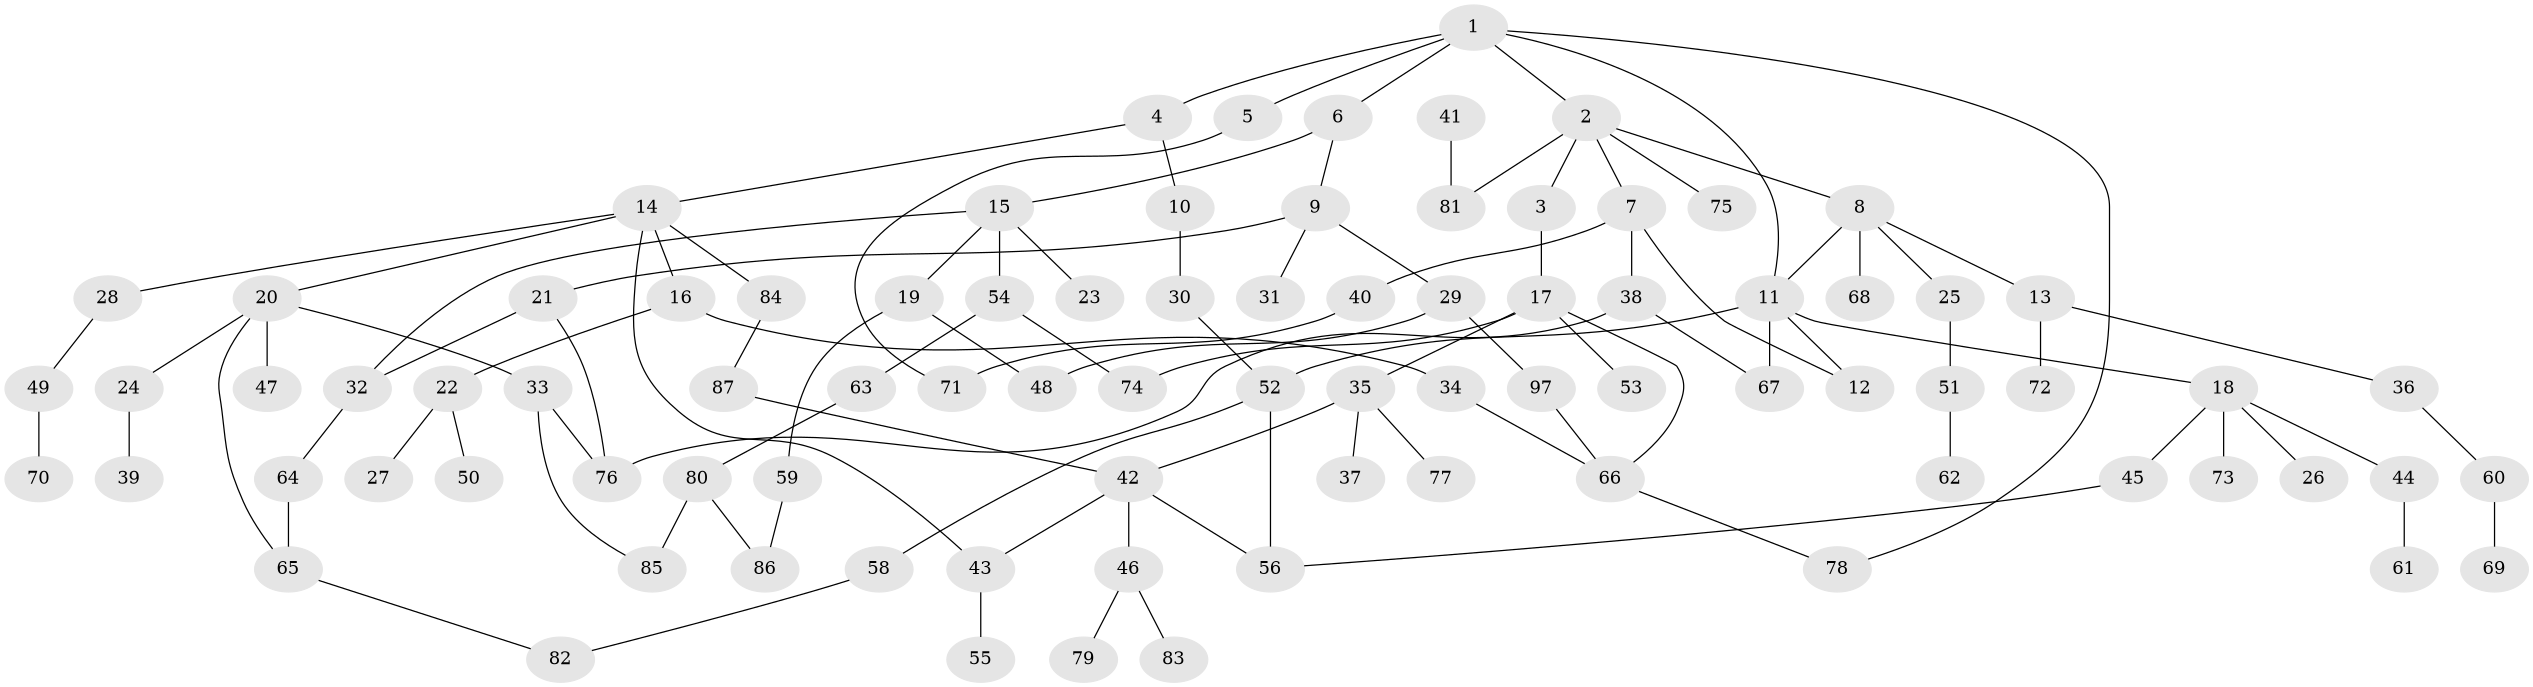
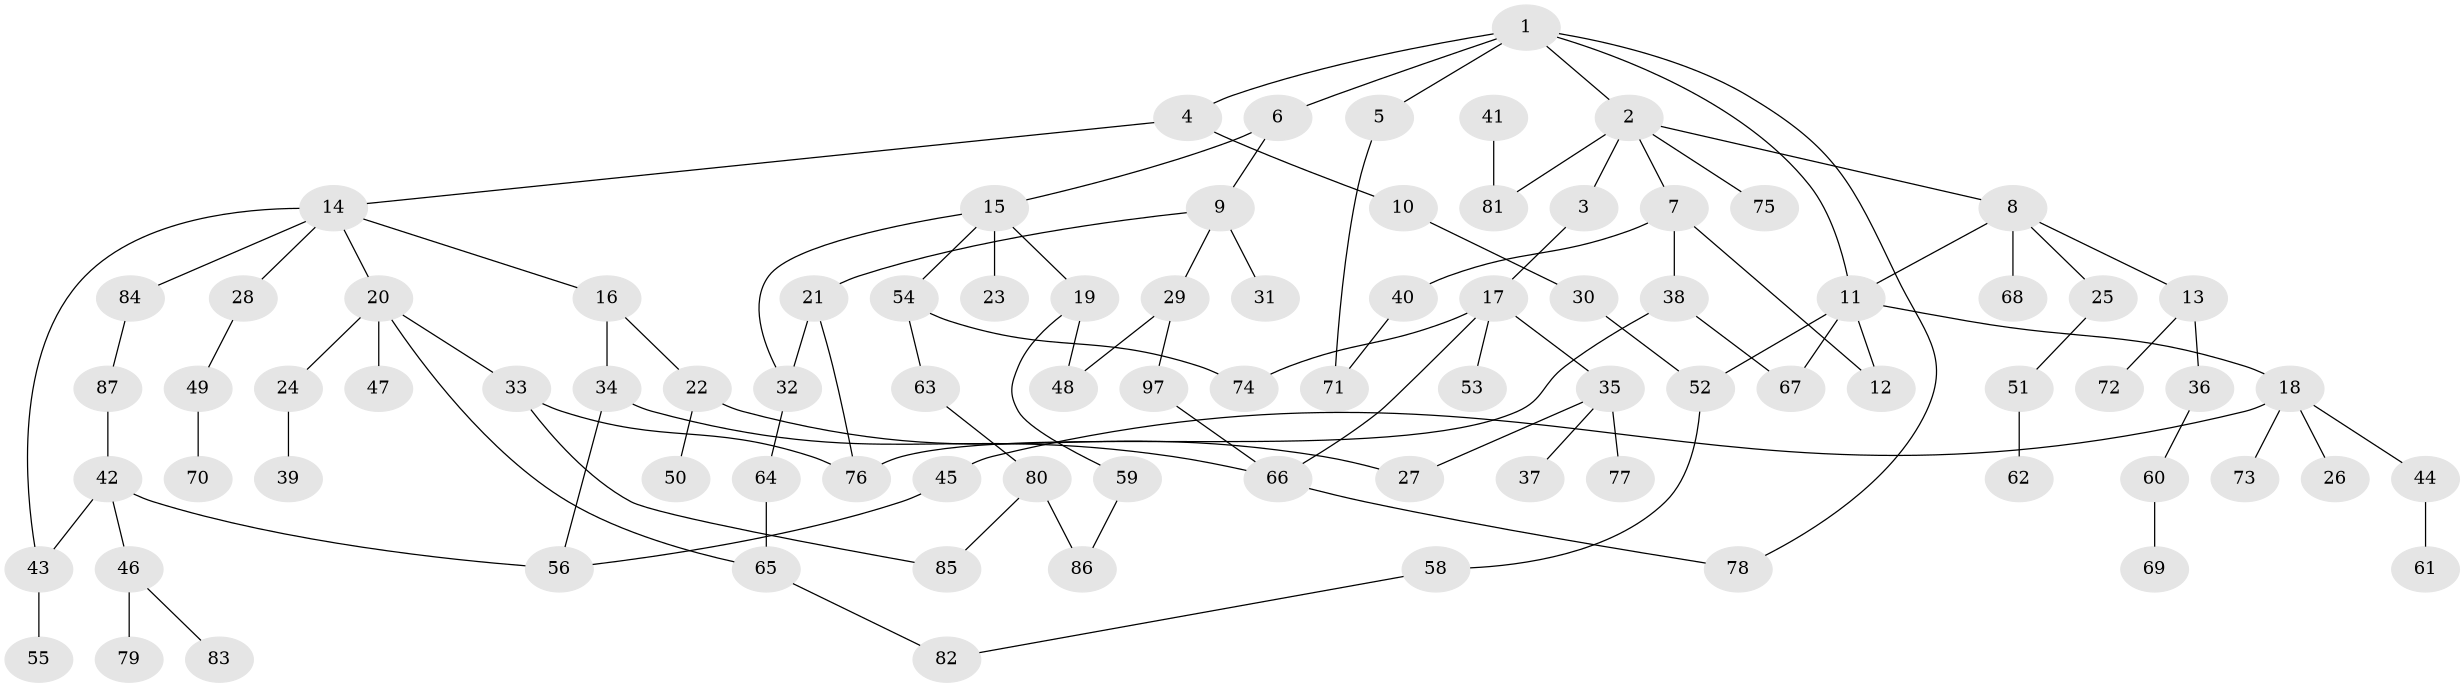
edge "35" -- "42": now "35" -- "27"
edge "52" -- "56": now "34" -- "56"
